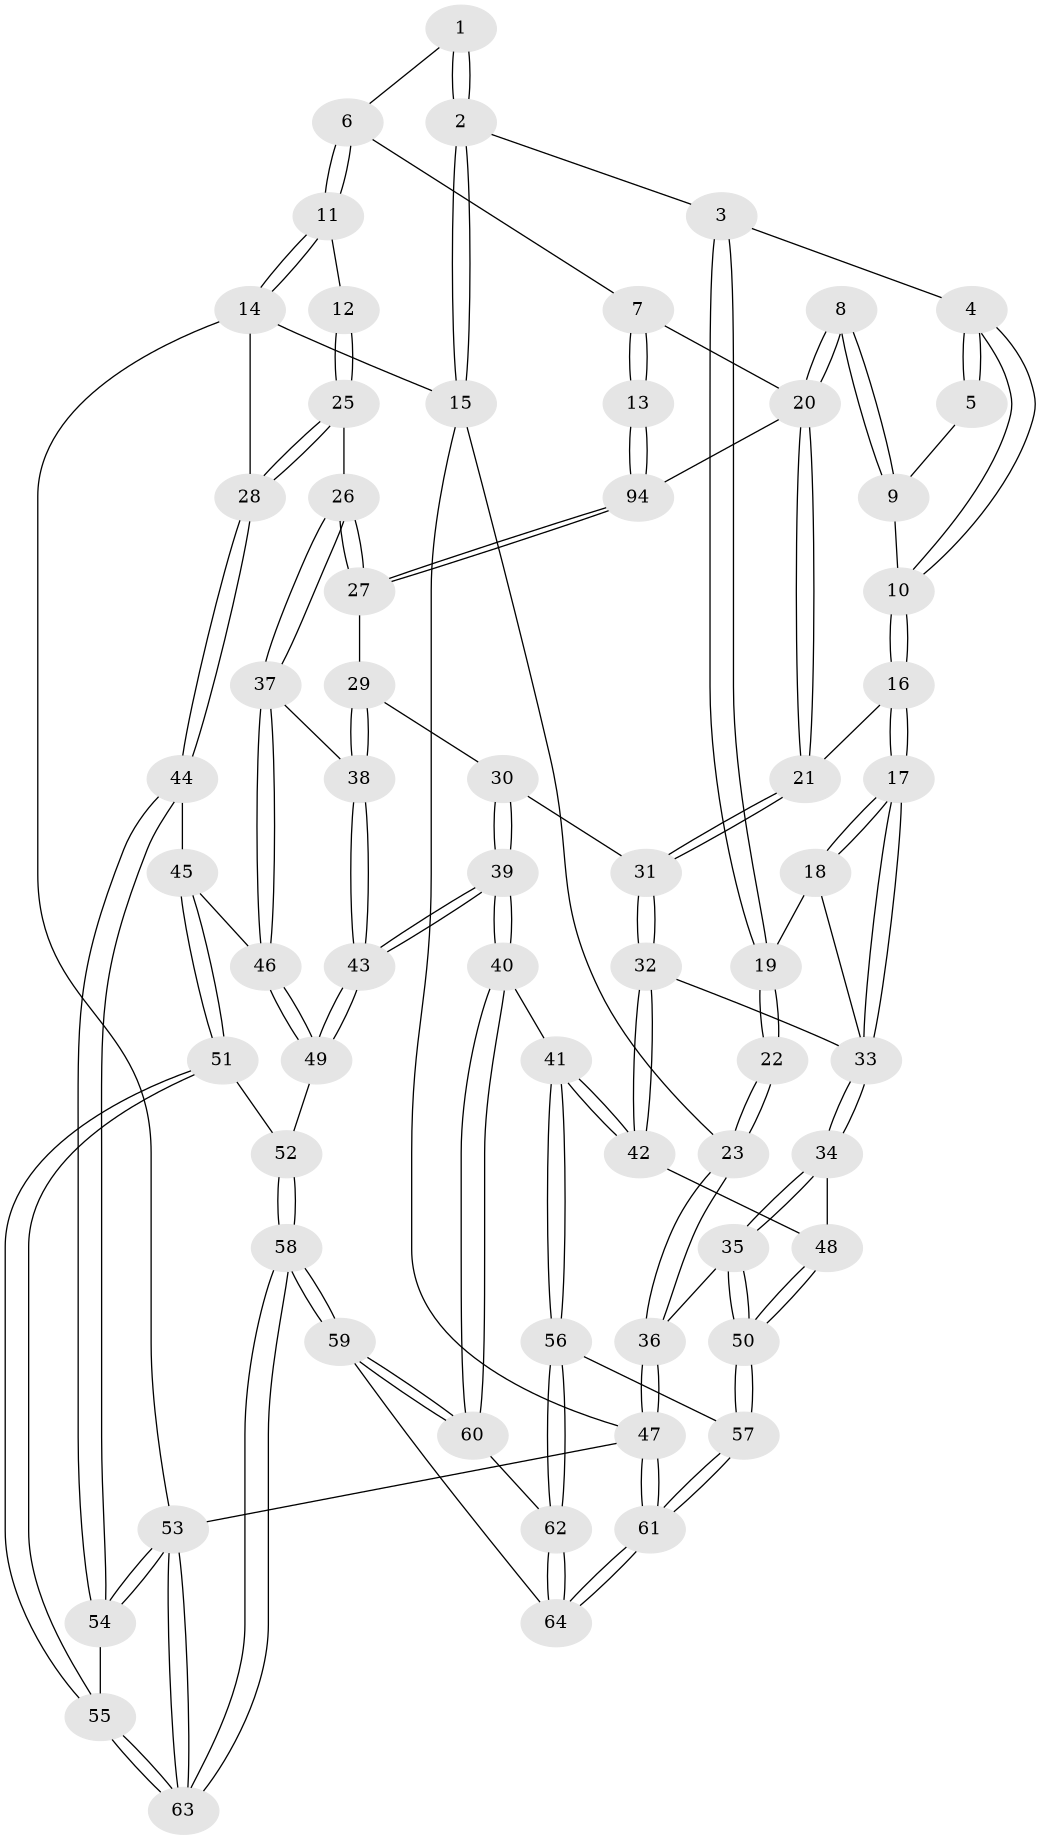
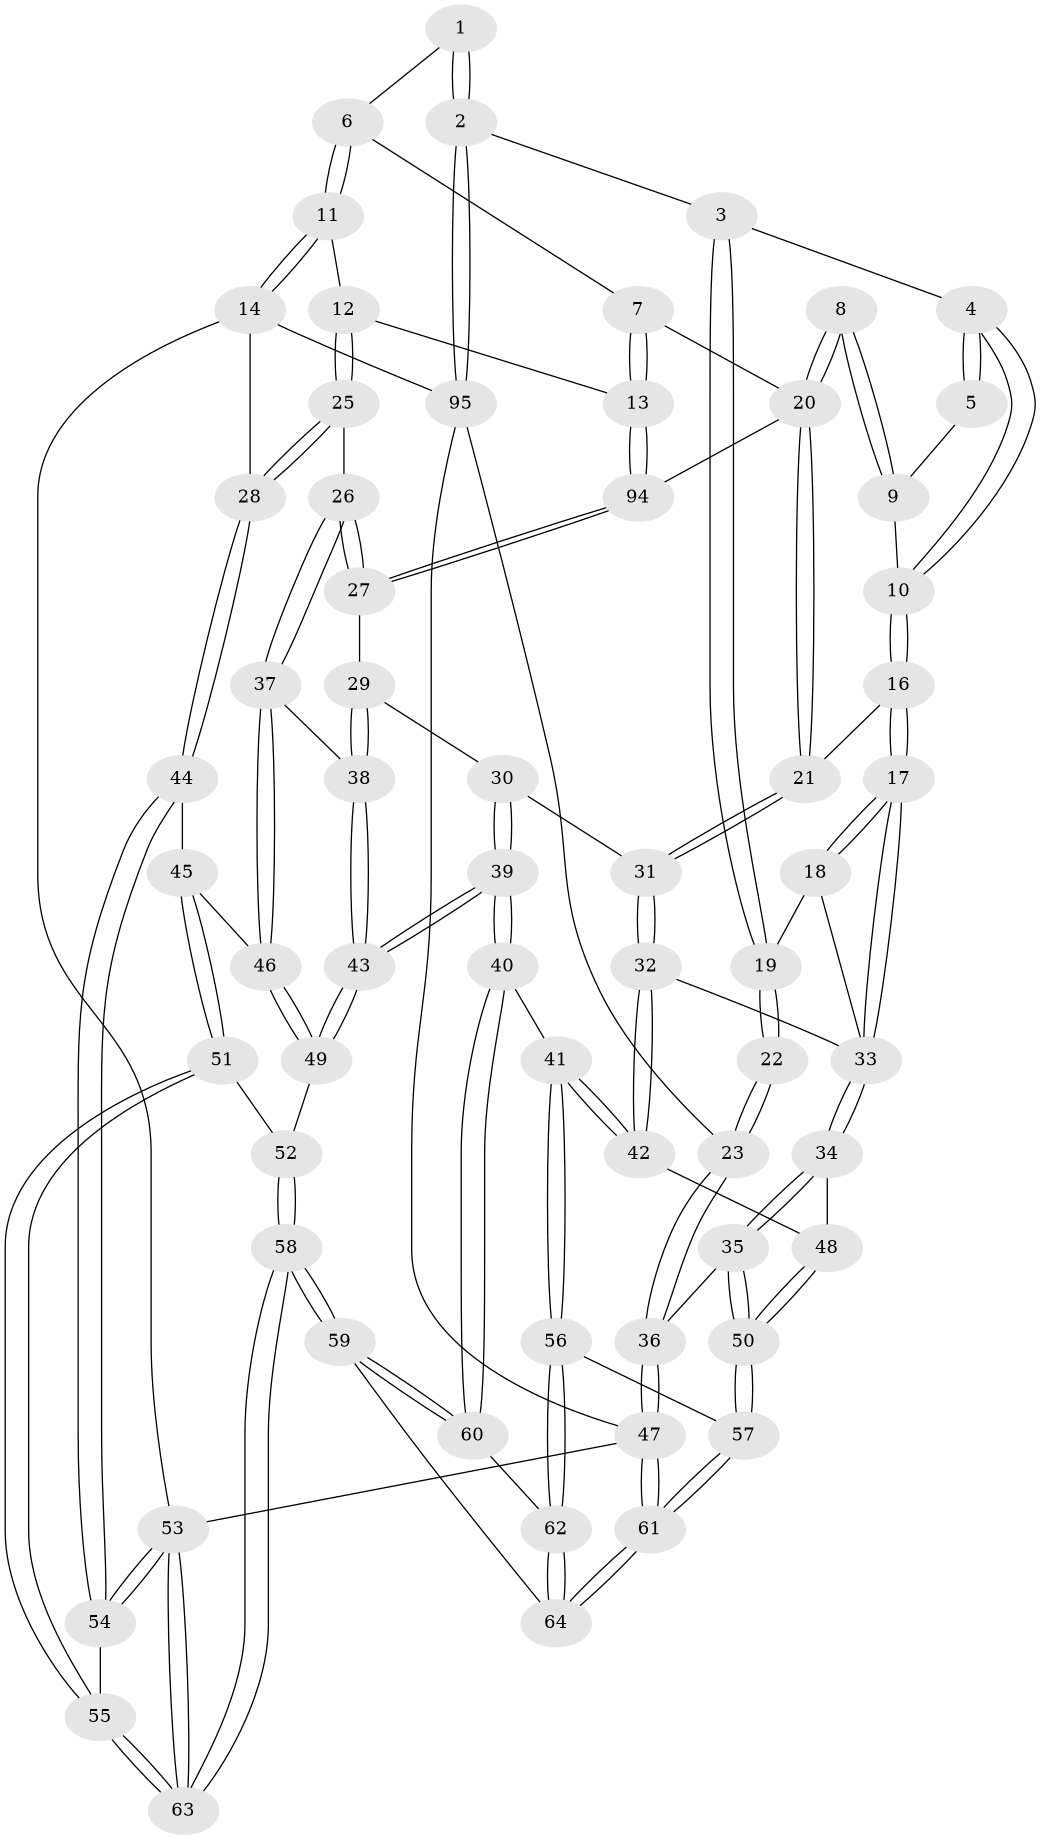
edge "12" -- "13": added
node "15": label "15" -> "95"
